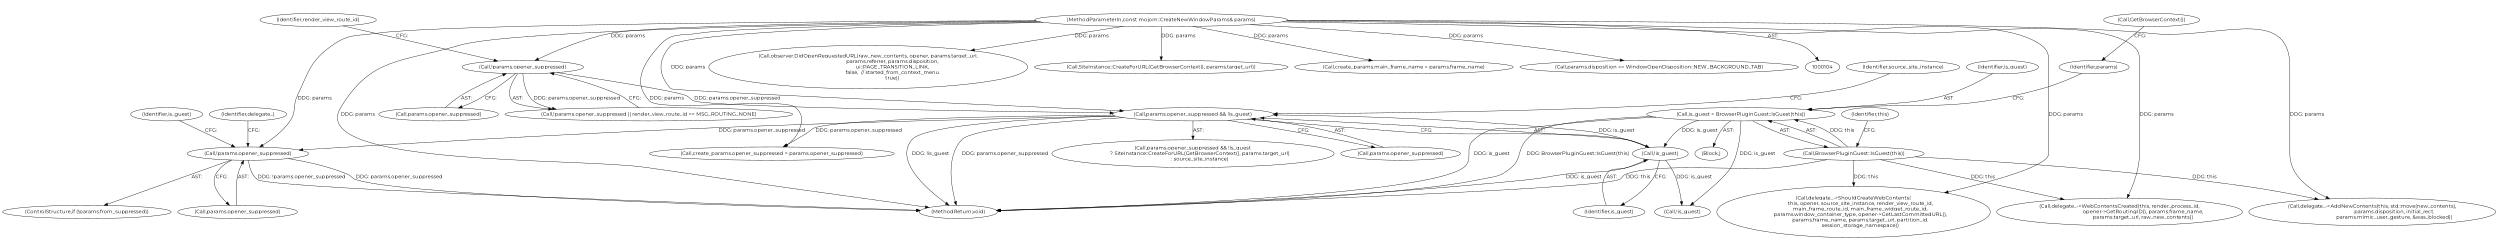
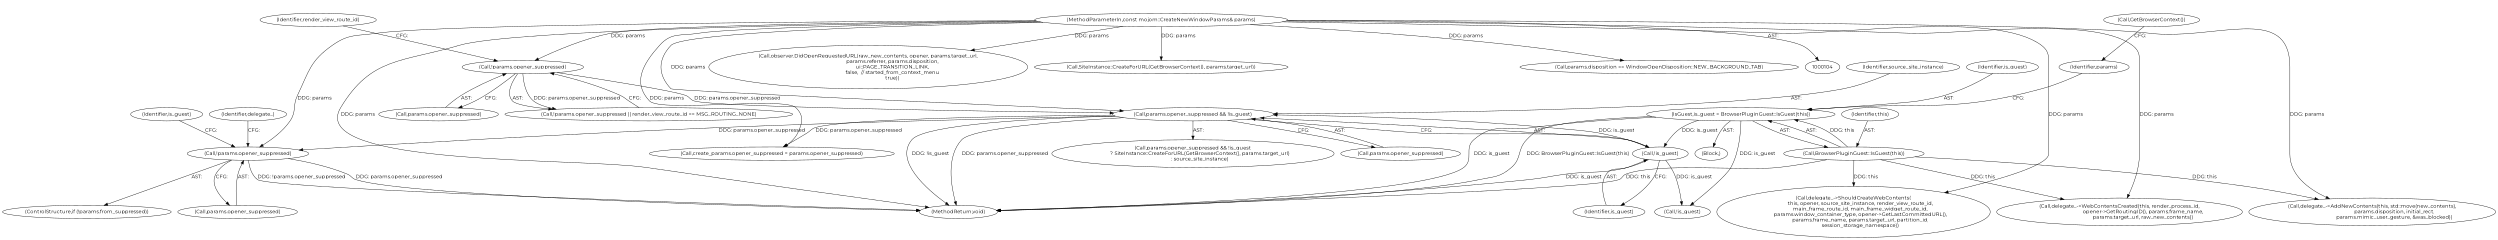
node "(Call,create_params.main_frame_name = params.frame_name)": removed
edge "(Identifier,source_site_instance)" -> "(Call,params.opener_suppressed && !is_guest)": label "CFG: " -> "AST: "
node "(Call,is_guest = BrowserPluginGuest::IsGuest(this))": label "(Call,is_guest = BrowserPluginGuest::IsGuest(this))" -> "(IsGuest,is_guest = BrowserPluginGuest::IsGuest(this))"
edge "(Identifier,this)" -> "(Call,BrowserPluginGuest::IsGuest(this))": label "CFG: " -> "AST: "
